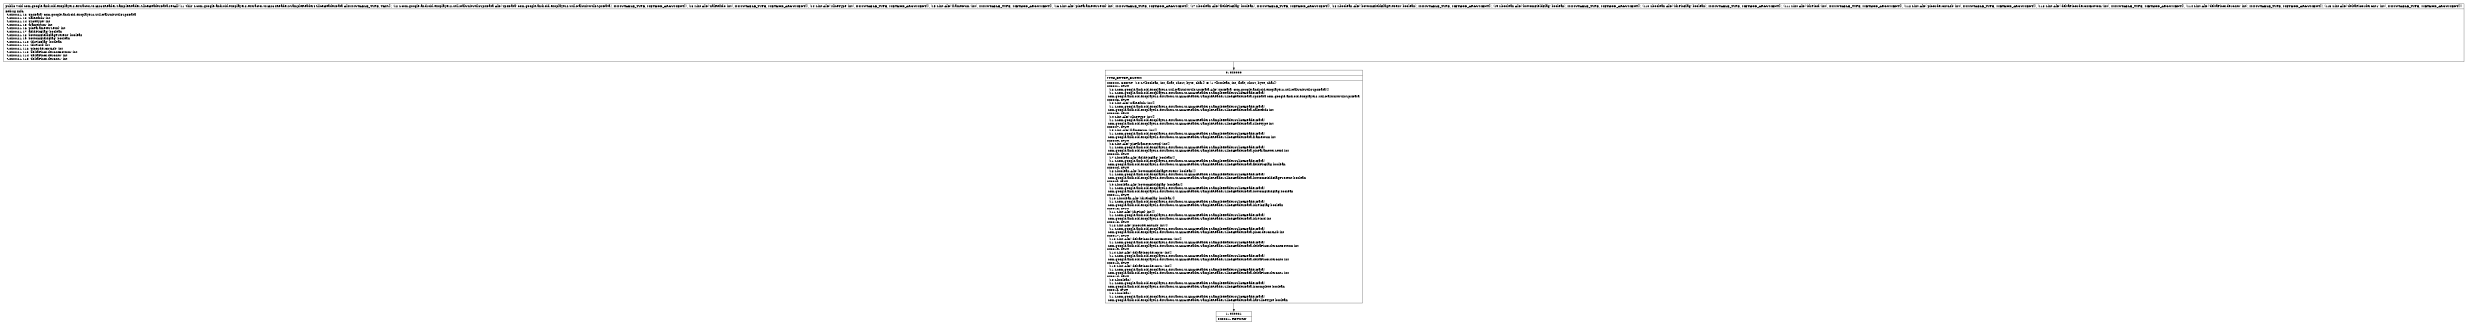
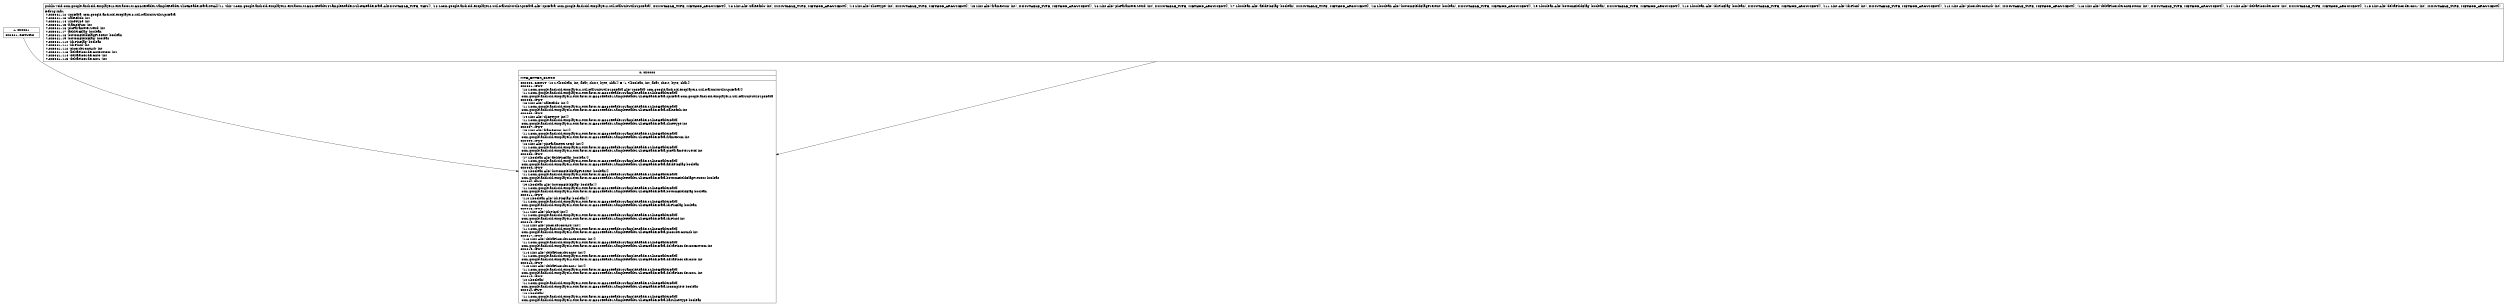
edge "0: 0x0000" -> "1: 0x0021": reversed
